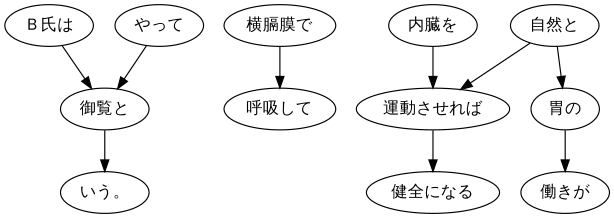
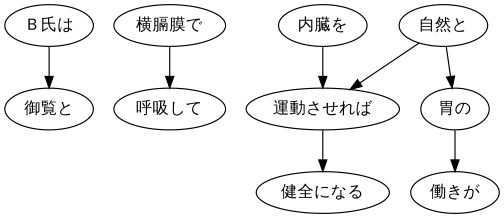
node "やって": removed
node "いう。": removed
